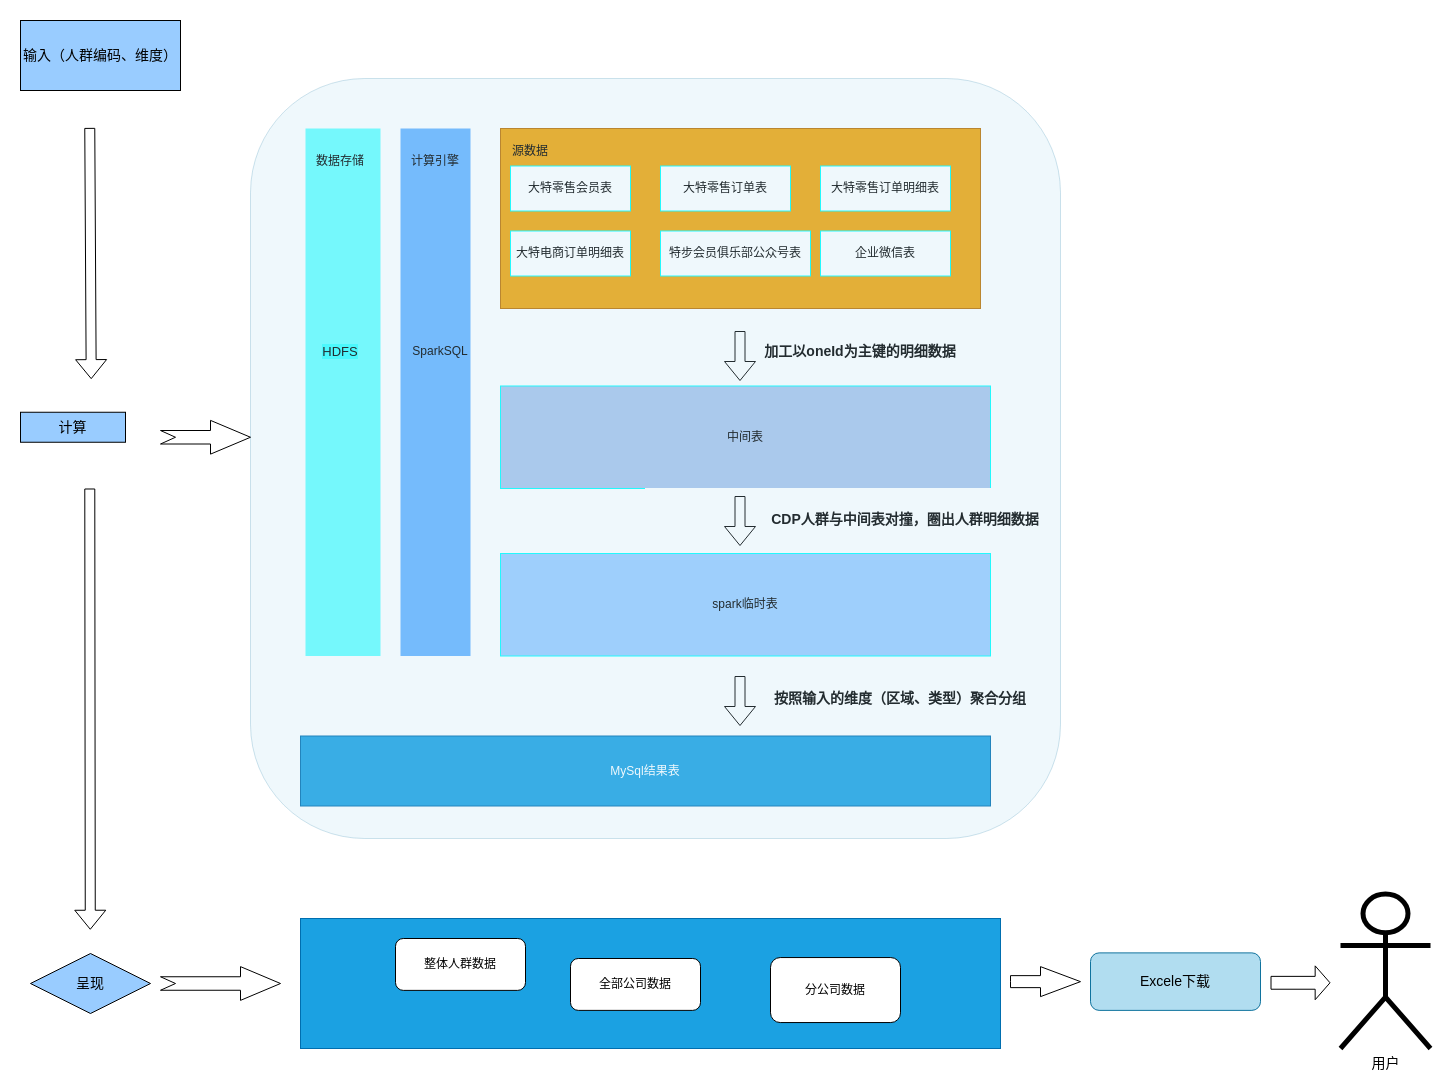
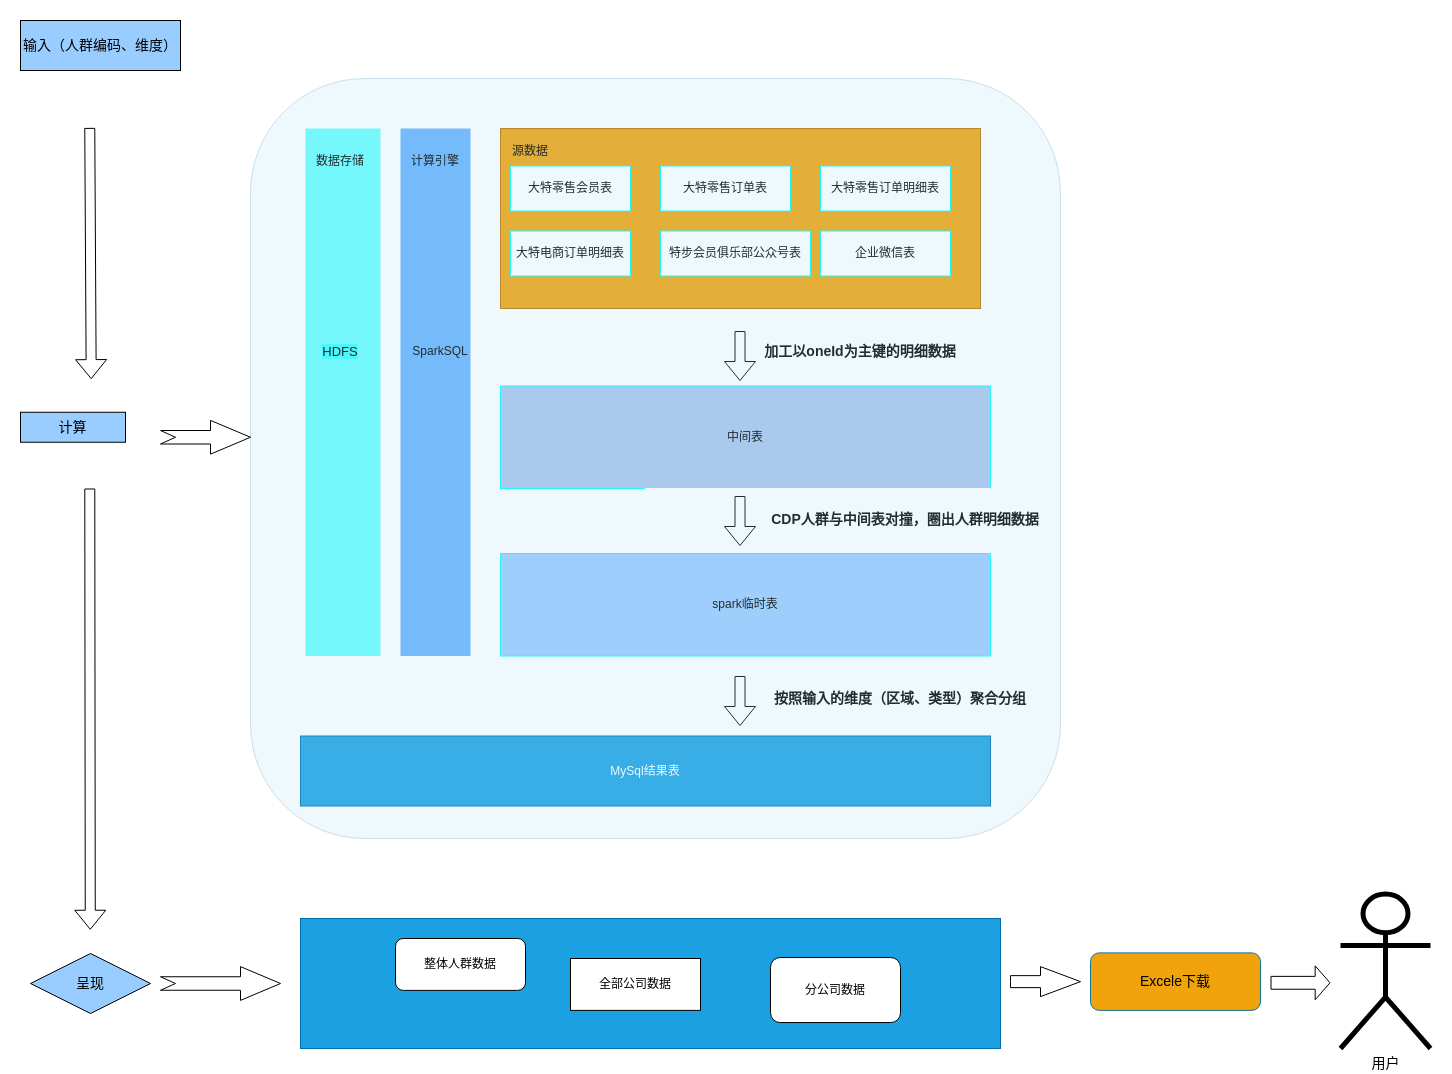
node "输入（人群编码、维度）": size 160x70 -> 160x50
node "Excele下载": fillcolor #b1ddf0 -> #f0a30a
node "全部公司数据": shape rounded rectangle -> rectangle
